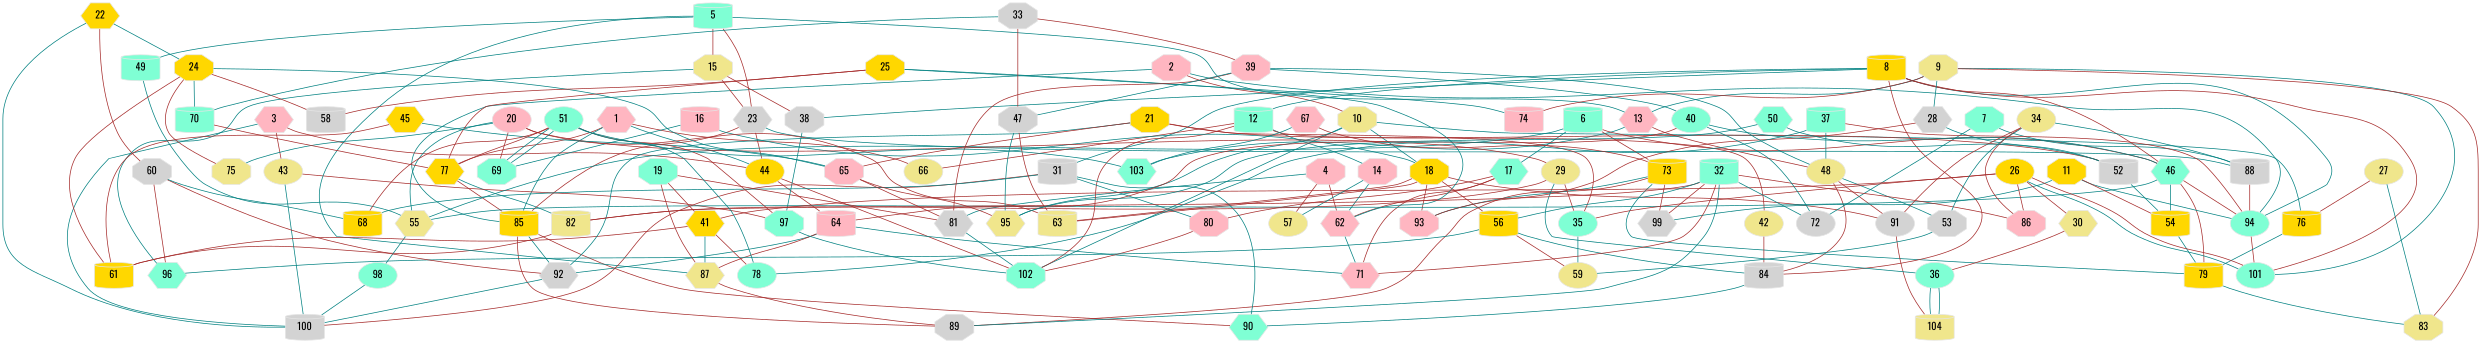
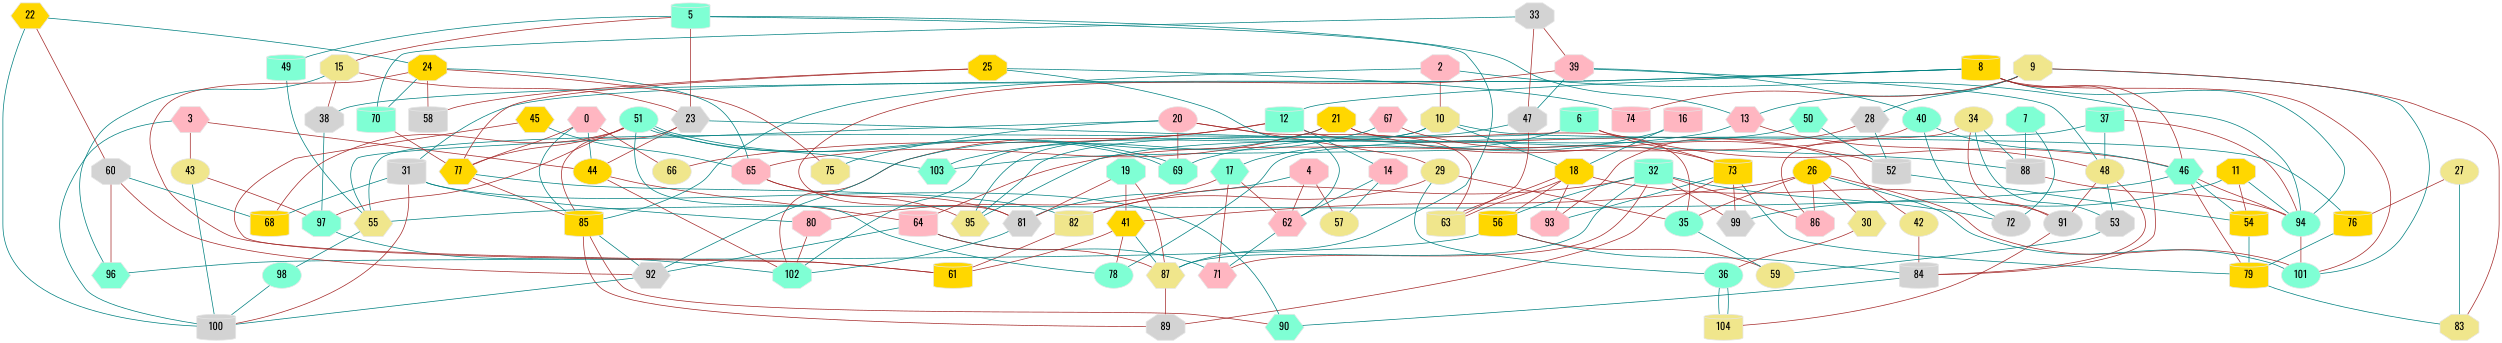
node "1": label "1" -> "0"
edge "32" -- "89": now "32" -- "87"
